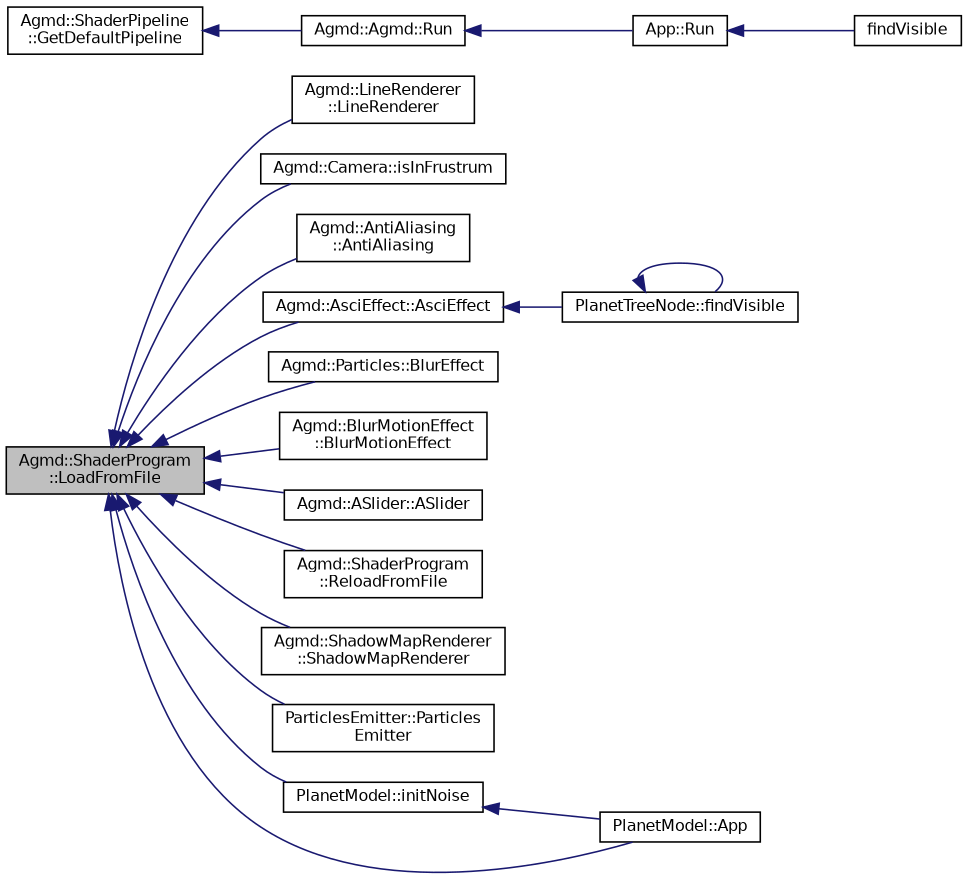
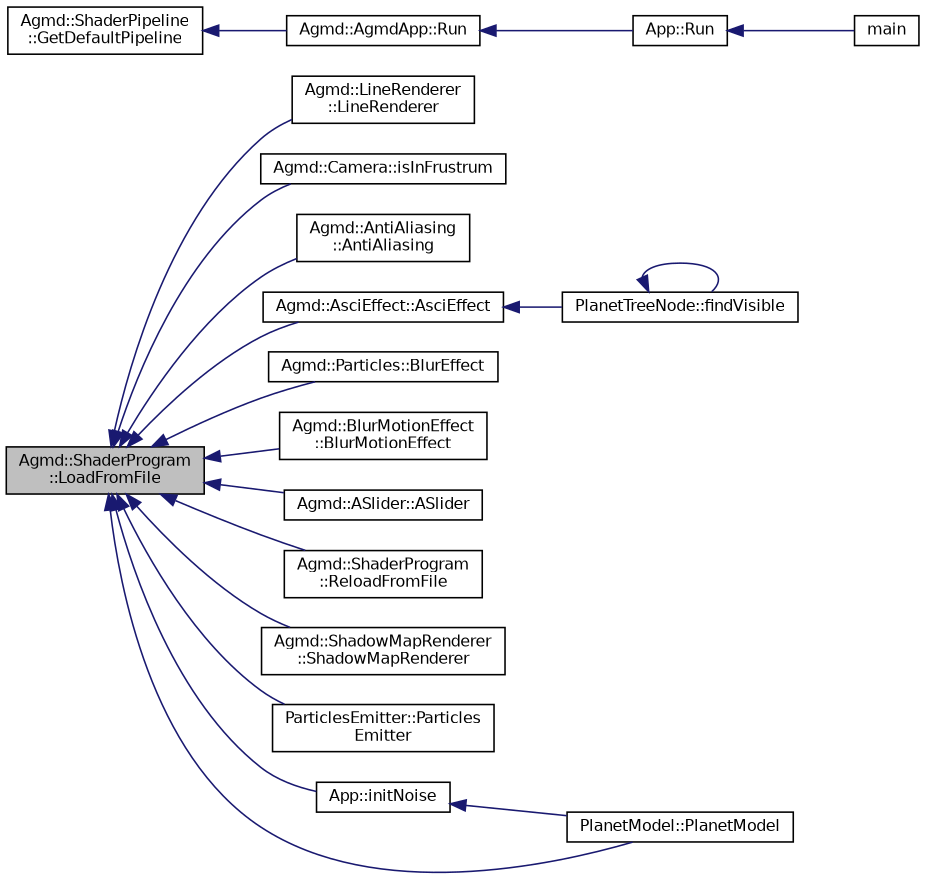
node "Agmd::Agmd::Run": label "Agmd::Agmd::Run" -> "Agmd::AgmdApp::Run"
node "findVisible": label "findVisible" -> "main"
node "PlanetModel::initNoise": label "PlanetModel::initNoise" -> "App::initNoise"
node "PlanetModel::App": label "PlanetModel::App" -> "PlanetModel::PlanetModel"
